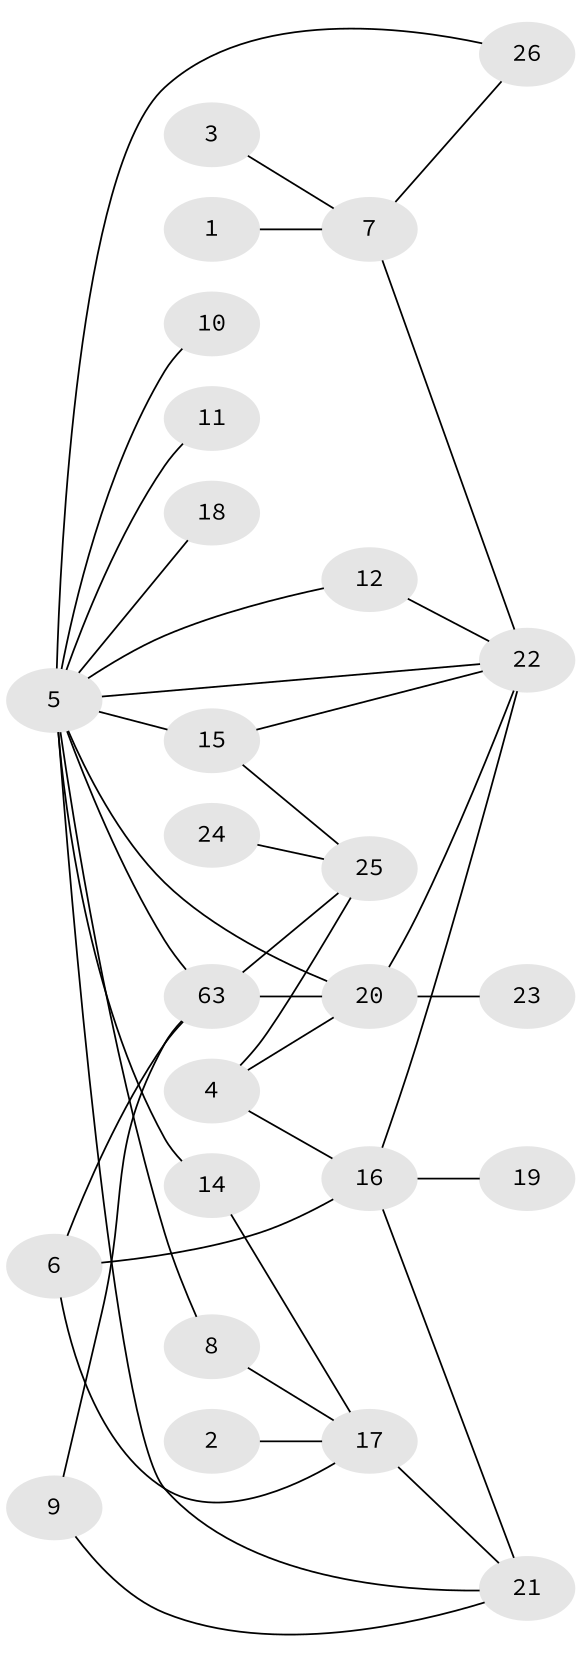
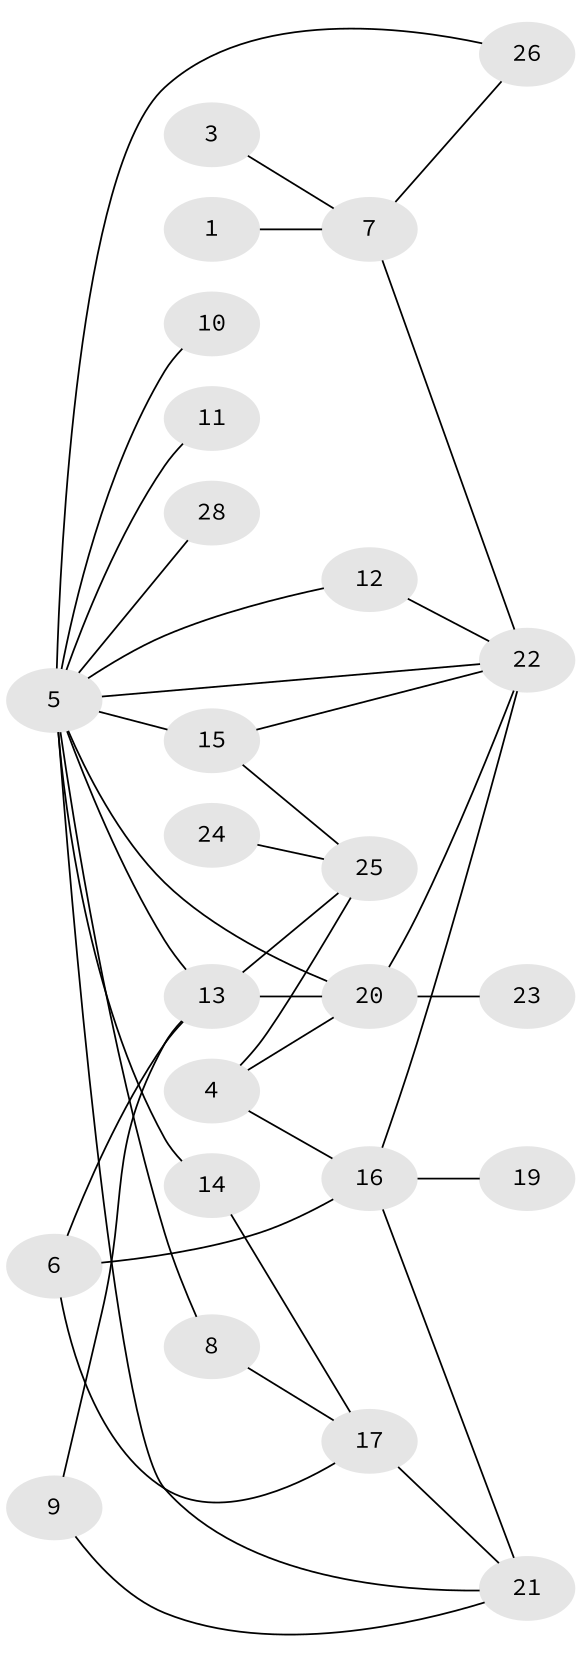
node "18": label "18" -> "28"
node "63": label "63" -> "13"
node "2": removed
